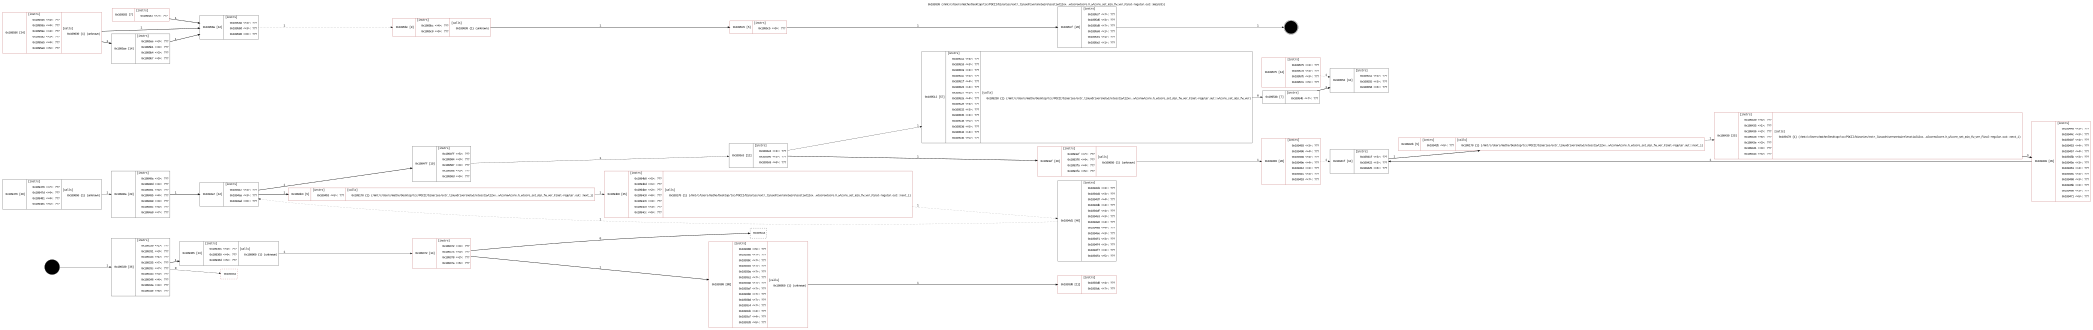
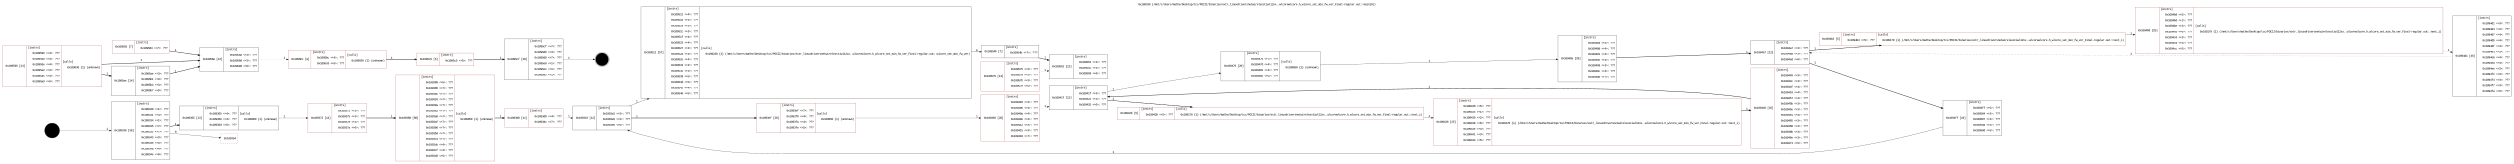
edge "0x10941f [12]" -> "0x109476 [20]": added, label "1"
edge "0x1093d8 [11]" -> "0x1093e3 [12]": added, label "1"
node "0x1095ca": removed
